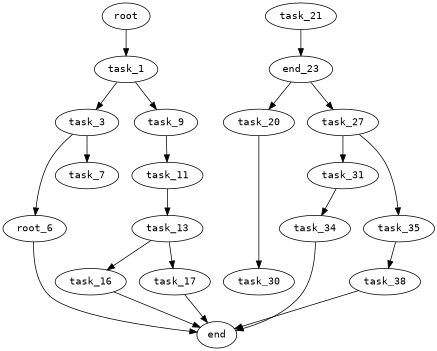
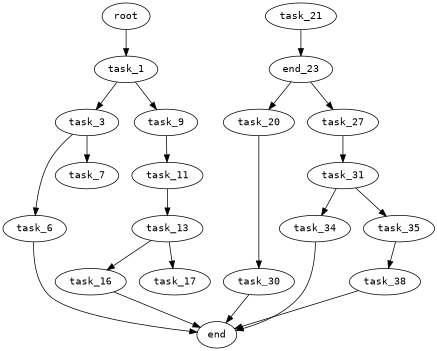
edge "task_27" -> "task_35": now "task_31" -> "task_35"
node "root_6": label "root_6" -> "task_6"
edge "task_17" -> "end": now "task_30" -> "end"
